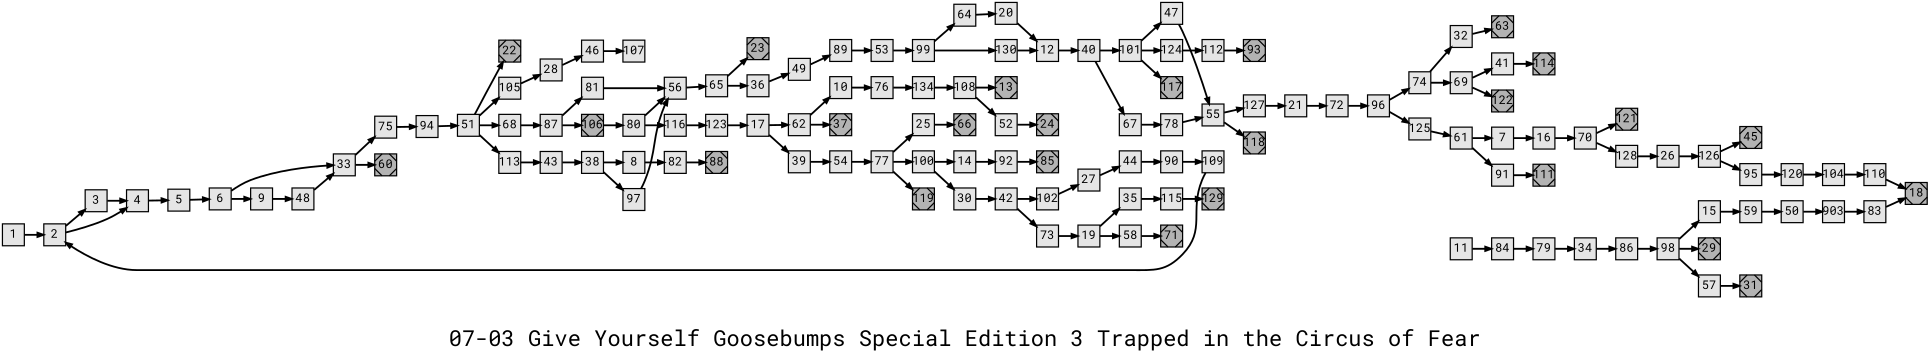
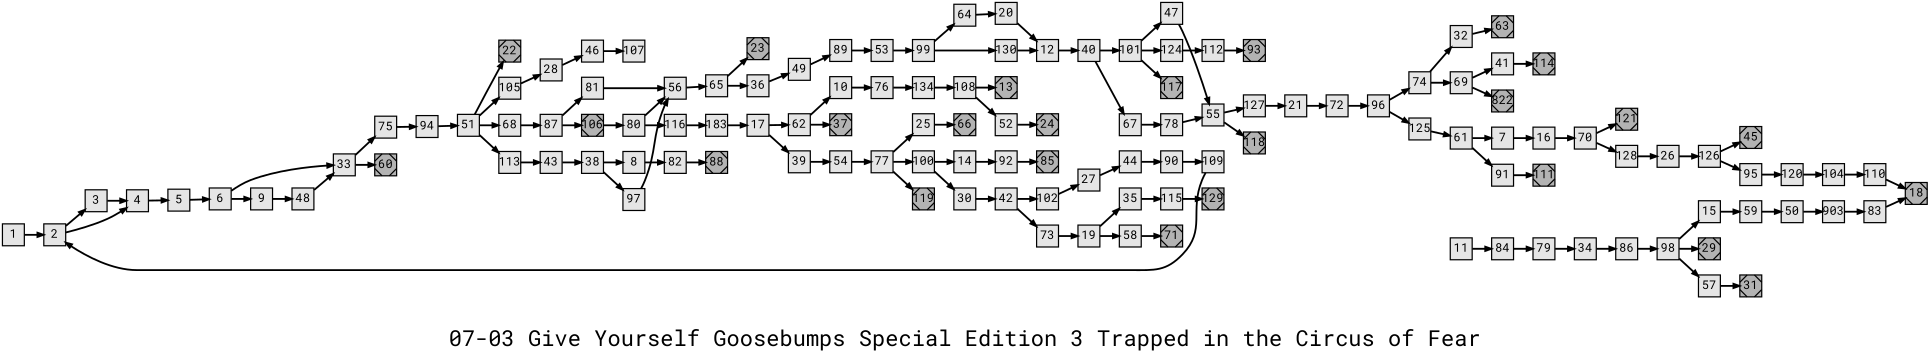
node "122": label "122" -> "822"
node "123": label "123" -> "183"
